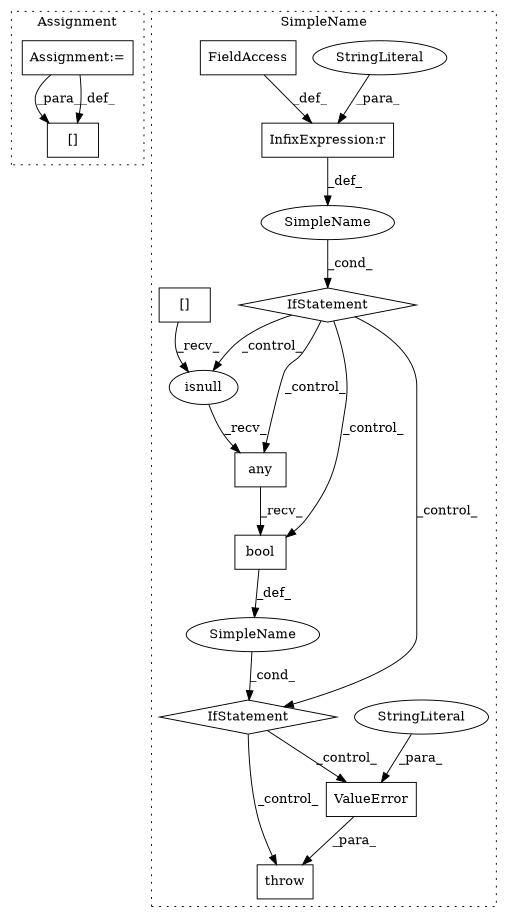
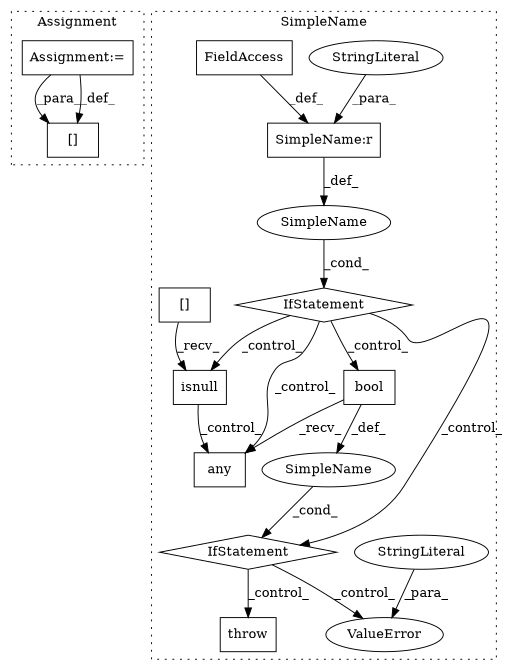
node "InfixExpression:r": label "InfixExpression:r" -> "SimpleName:r"
node "isnull": shape ellipse -> box
edge "isnull" -> "any": label "_recv_" -> "_control_"
edge "any" -> "bool": reversed
node "ValueError": shape box -> ellipse
edge "ValueError" -> "throw": removed, label "_para_"
